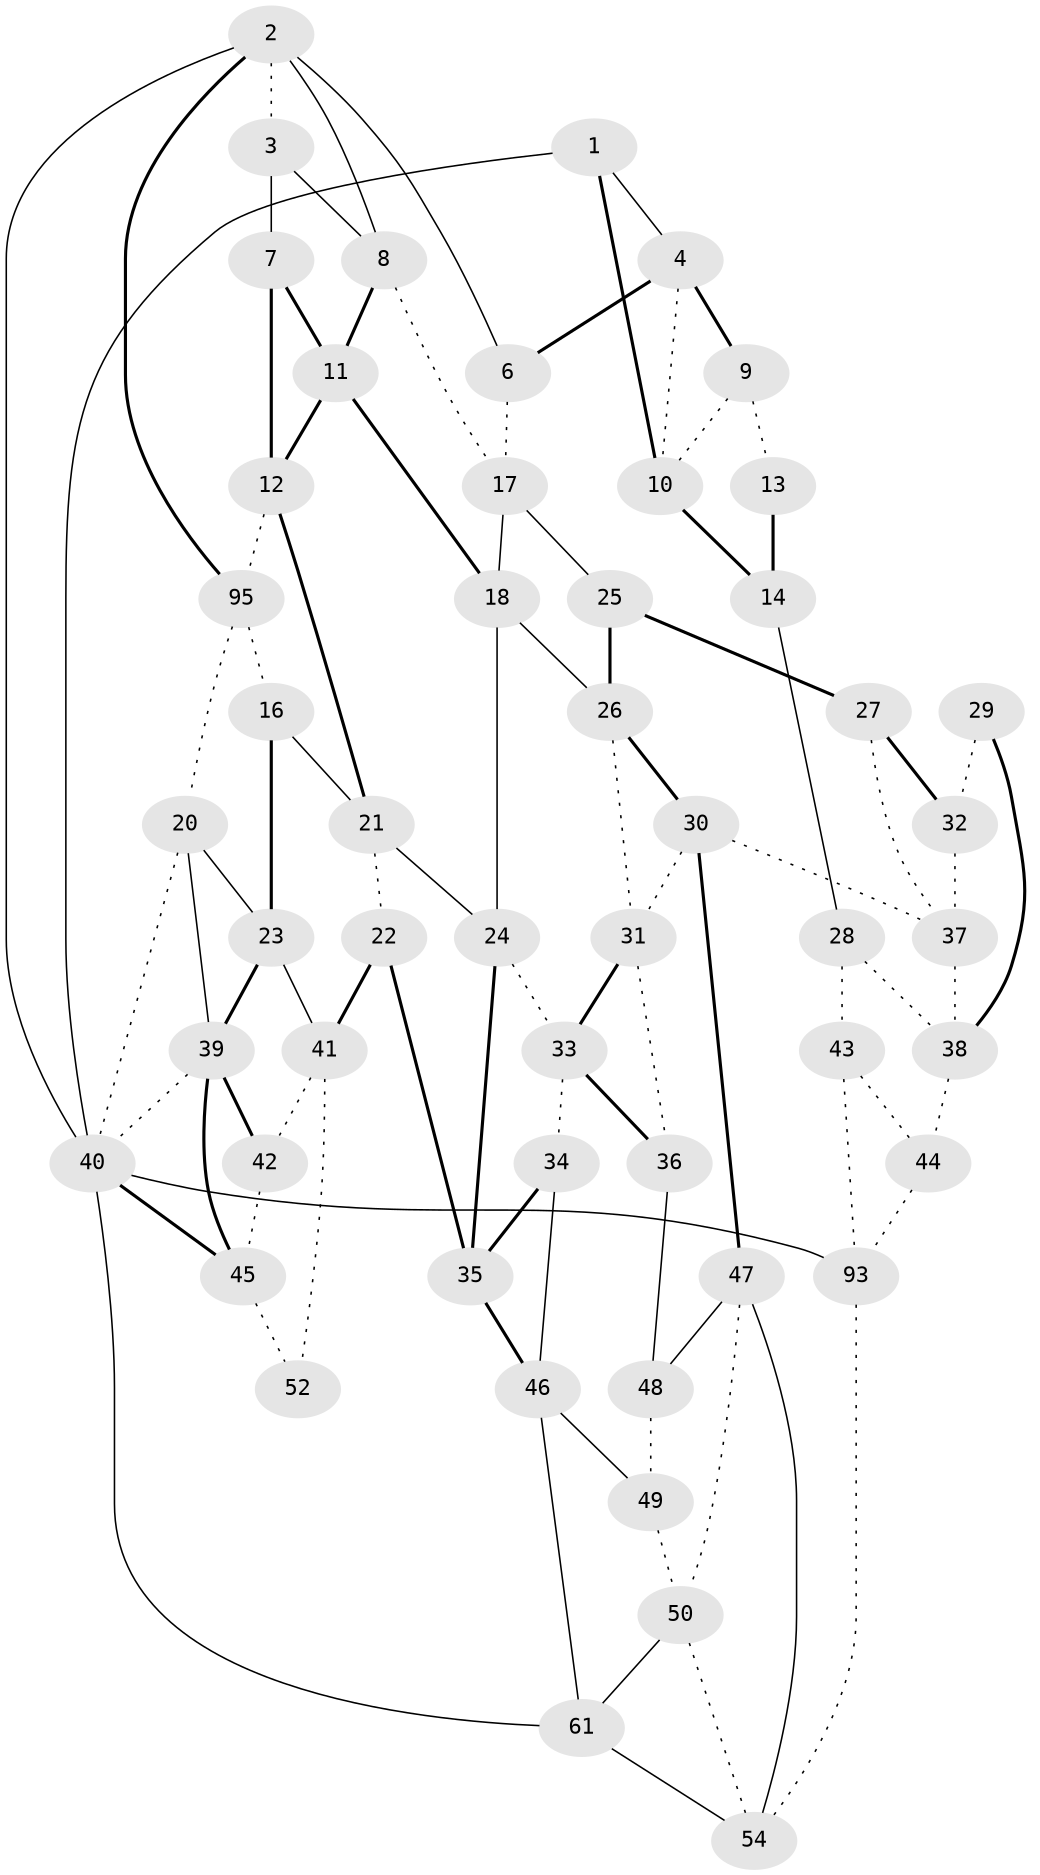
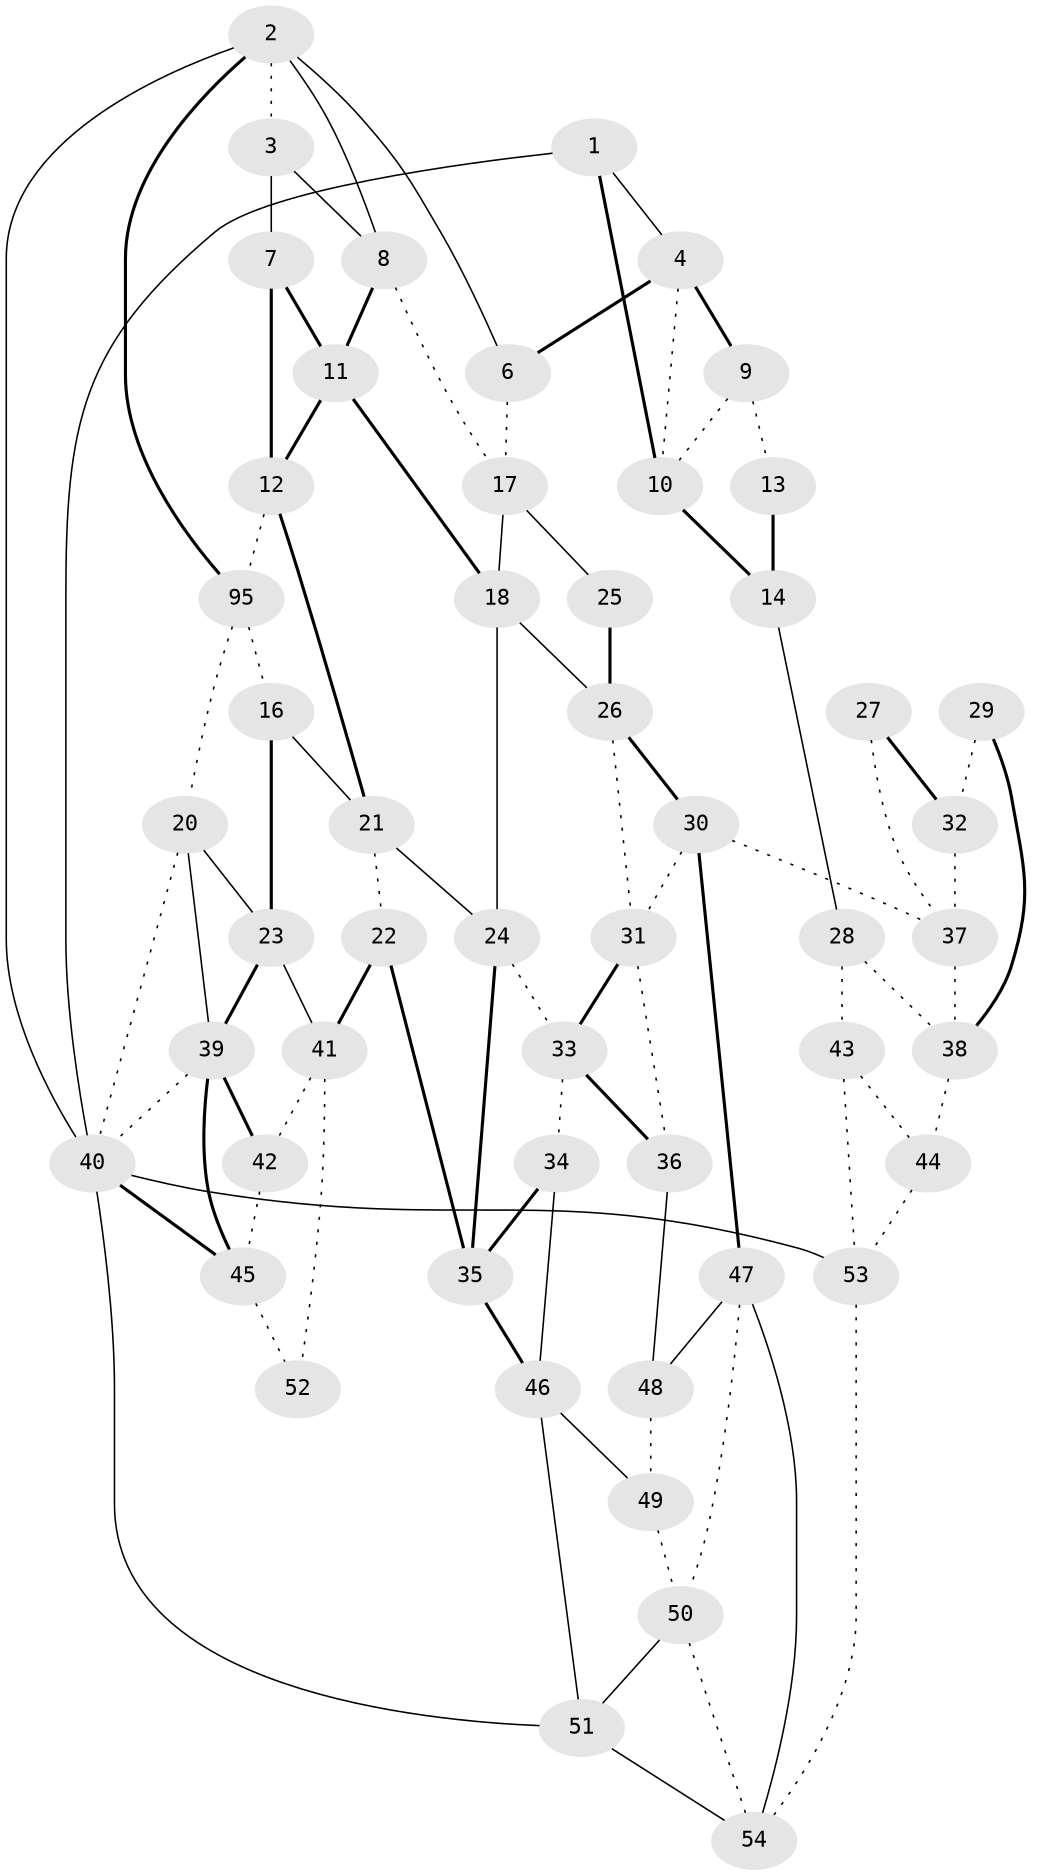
edge "25" -- "27": removed
node "93": label "93" -> "53"
node "61": label "61" -> "51"
